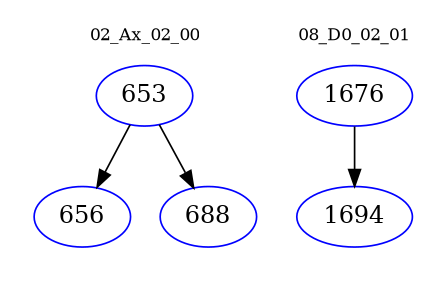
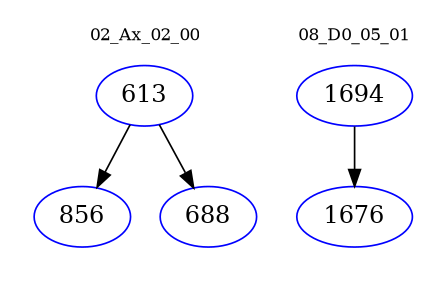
cluster "08_D0_02_01": label "08_D0_02_01" -> "08_D0_05_01"
node "653": label "653" -> "613"
edge "1676" -> "1694": reversed
node "656": label "656" -> "856"
